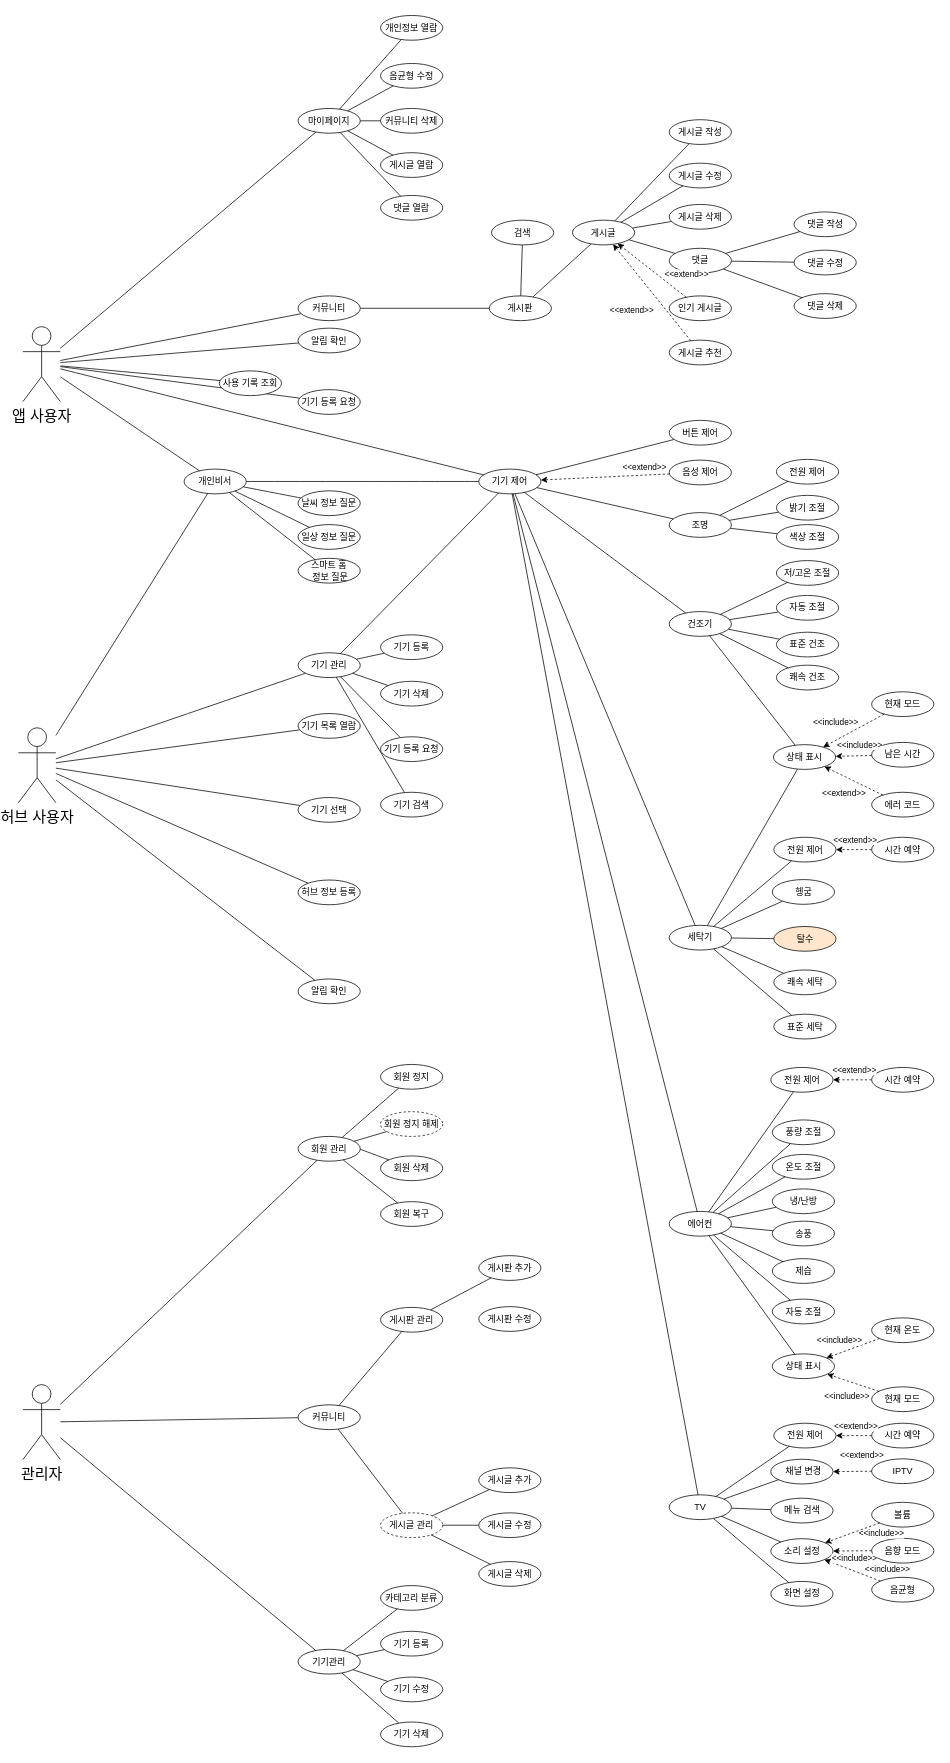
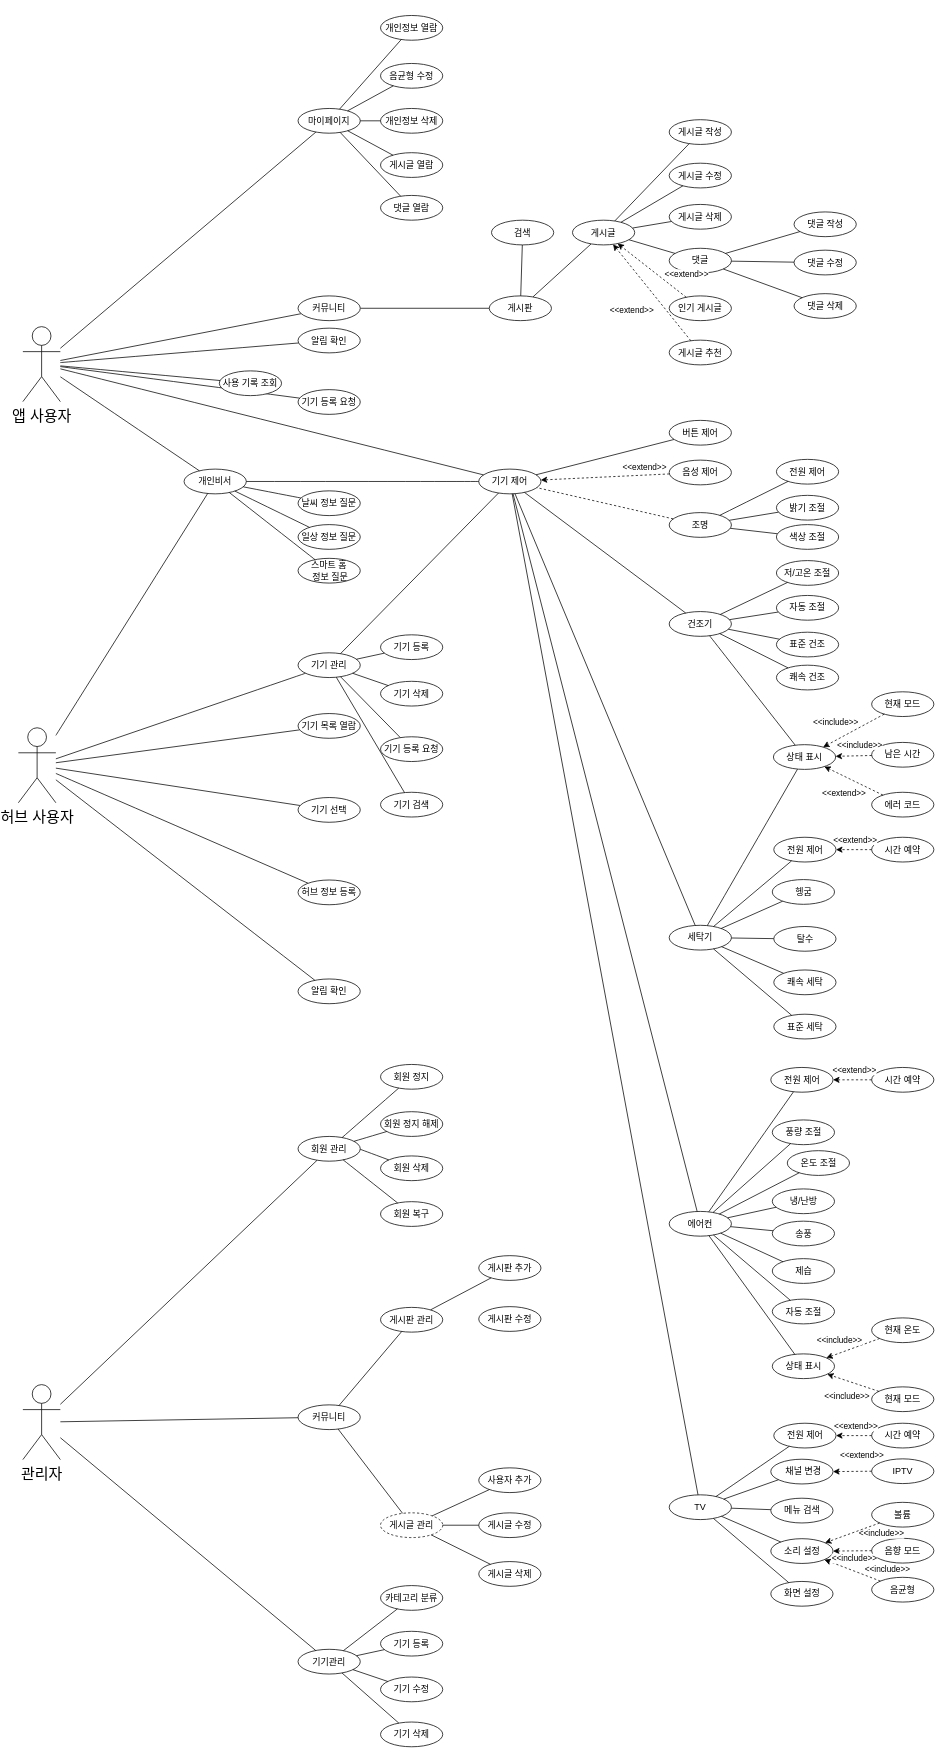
node "커뮤니티 삭제": label "커뮤니티 삭제" -> "개인정보 삭제"
edge "기기 제어" -- "조명": style solid -> dashed
node "탈수": fillcolor #ffe6cc -> #ffffff
node "회원 정지 해제": style dashed -> solid
node "온도 조절": moved (804, 1167) -> (819, 1163)
node "게시글 추가": label "게시글 추가" -> "사용자 추가"
